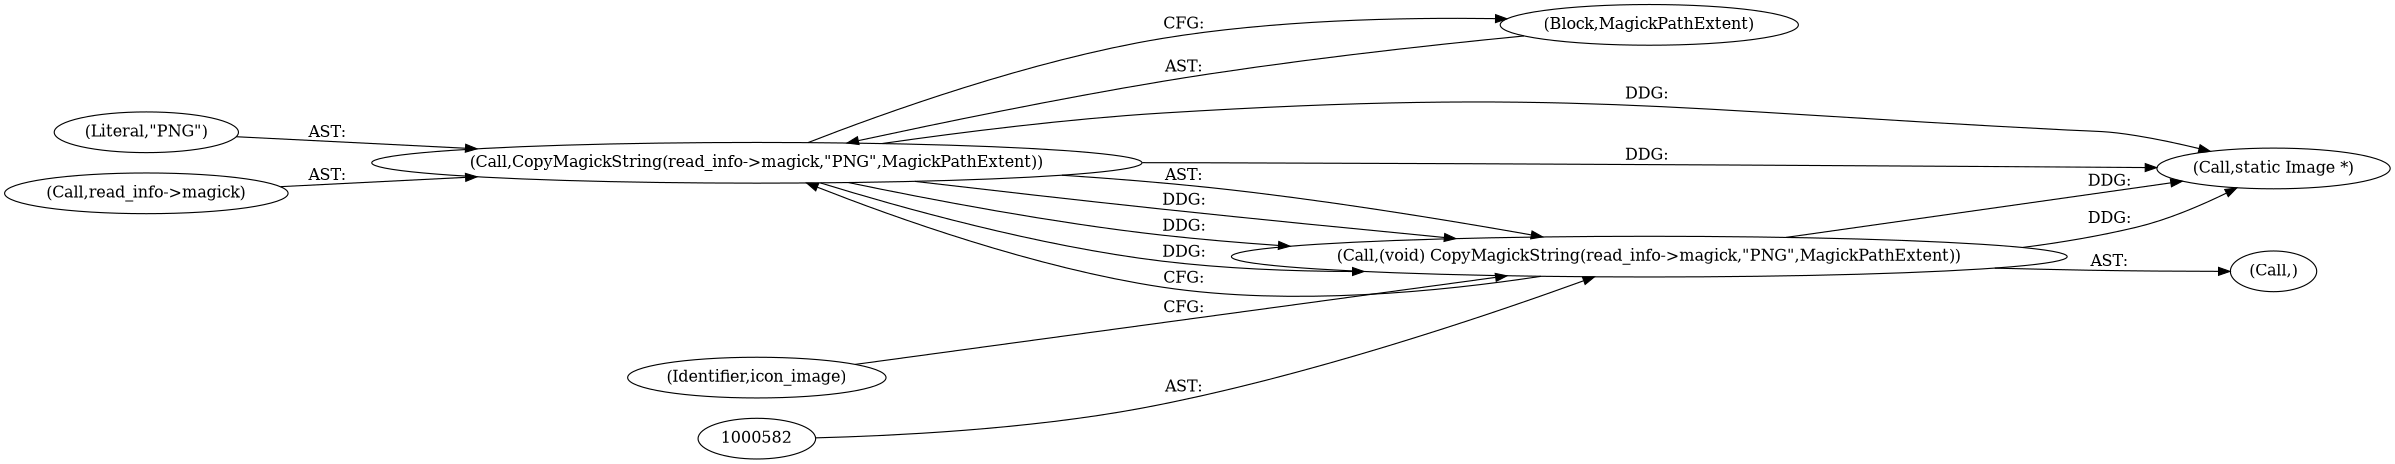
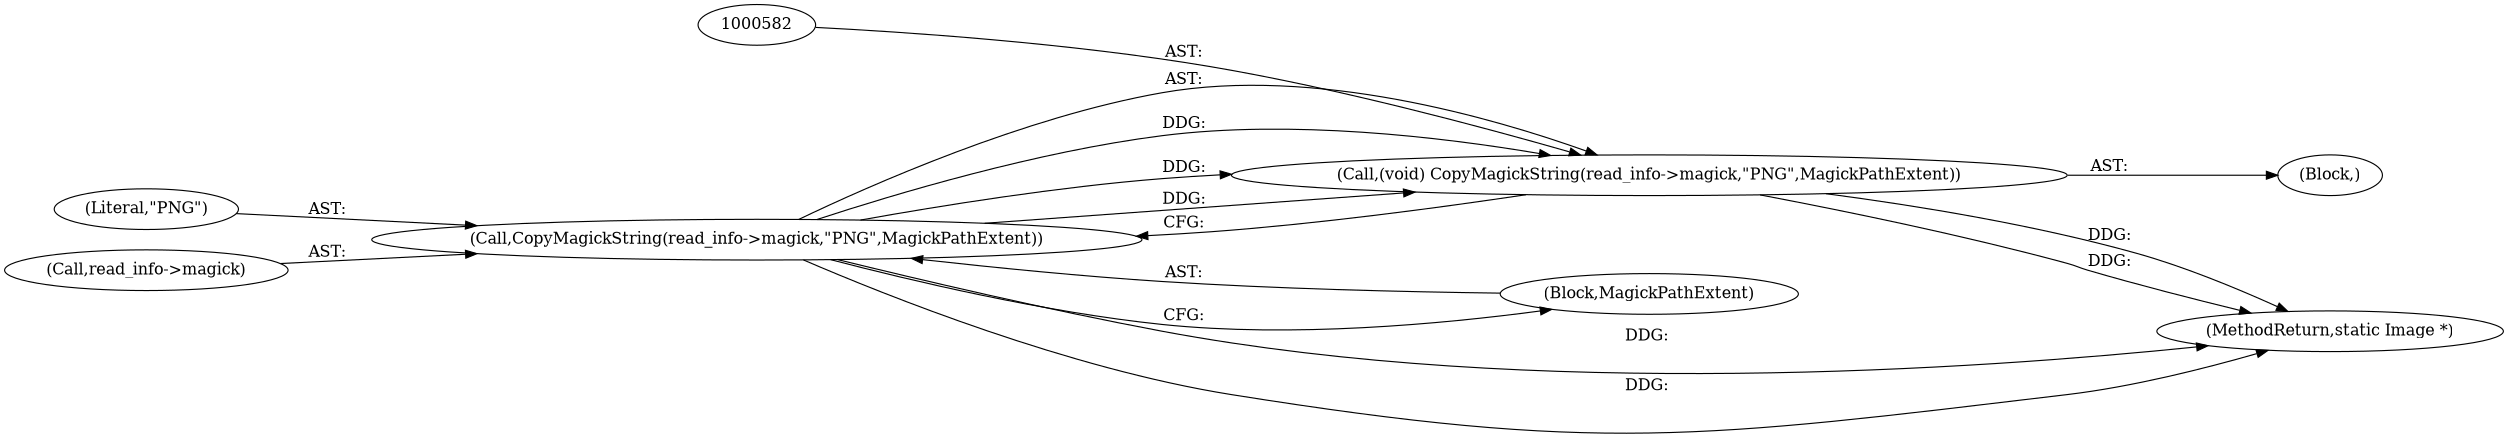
node "(Call,static Image *)": label "(Call,static Image *)" -> "(MethodReturn,static Image *)"
node "(Call,)": label "(Call,)" -> "(Block,)"
node "(Identifier,icon_image)": removed
